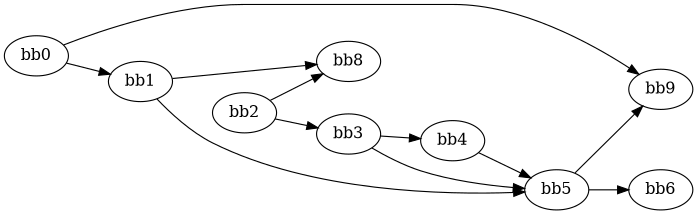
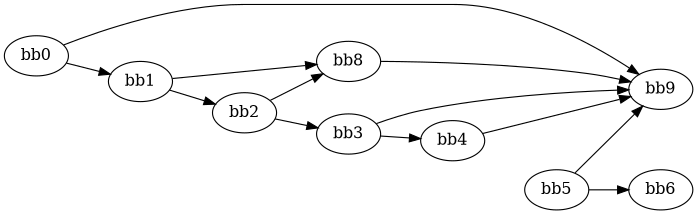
edge "bb8" -> "bb9": added
edge "bb4" -> "bb5": now "bb4" -> "bb9"
edge "bb3" -> "bb5": now "bb3" -> "bb9"
edge "bb1" -> "bb5": now "bb1" -> "bb2"
